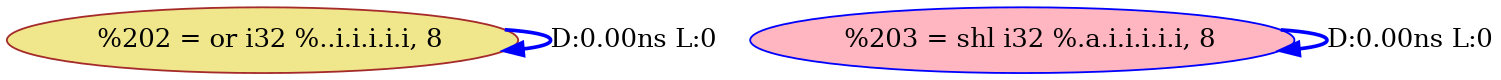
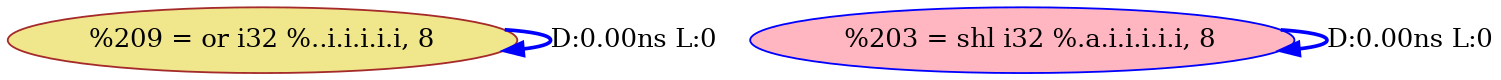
node "%202 = or i32 %..i.i.i.i.i, 8": label "%202 = or i32 %..i.i.i.i.i, 8" -> "%209 = or i32 %..i.i.i.i.i, 8"
